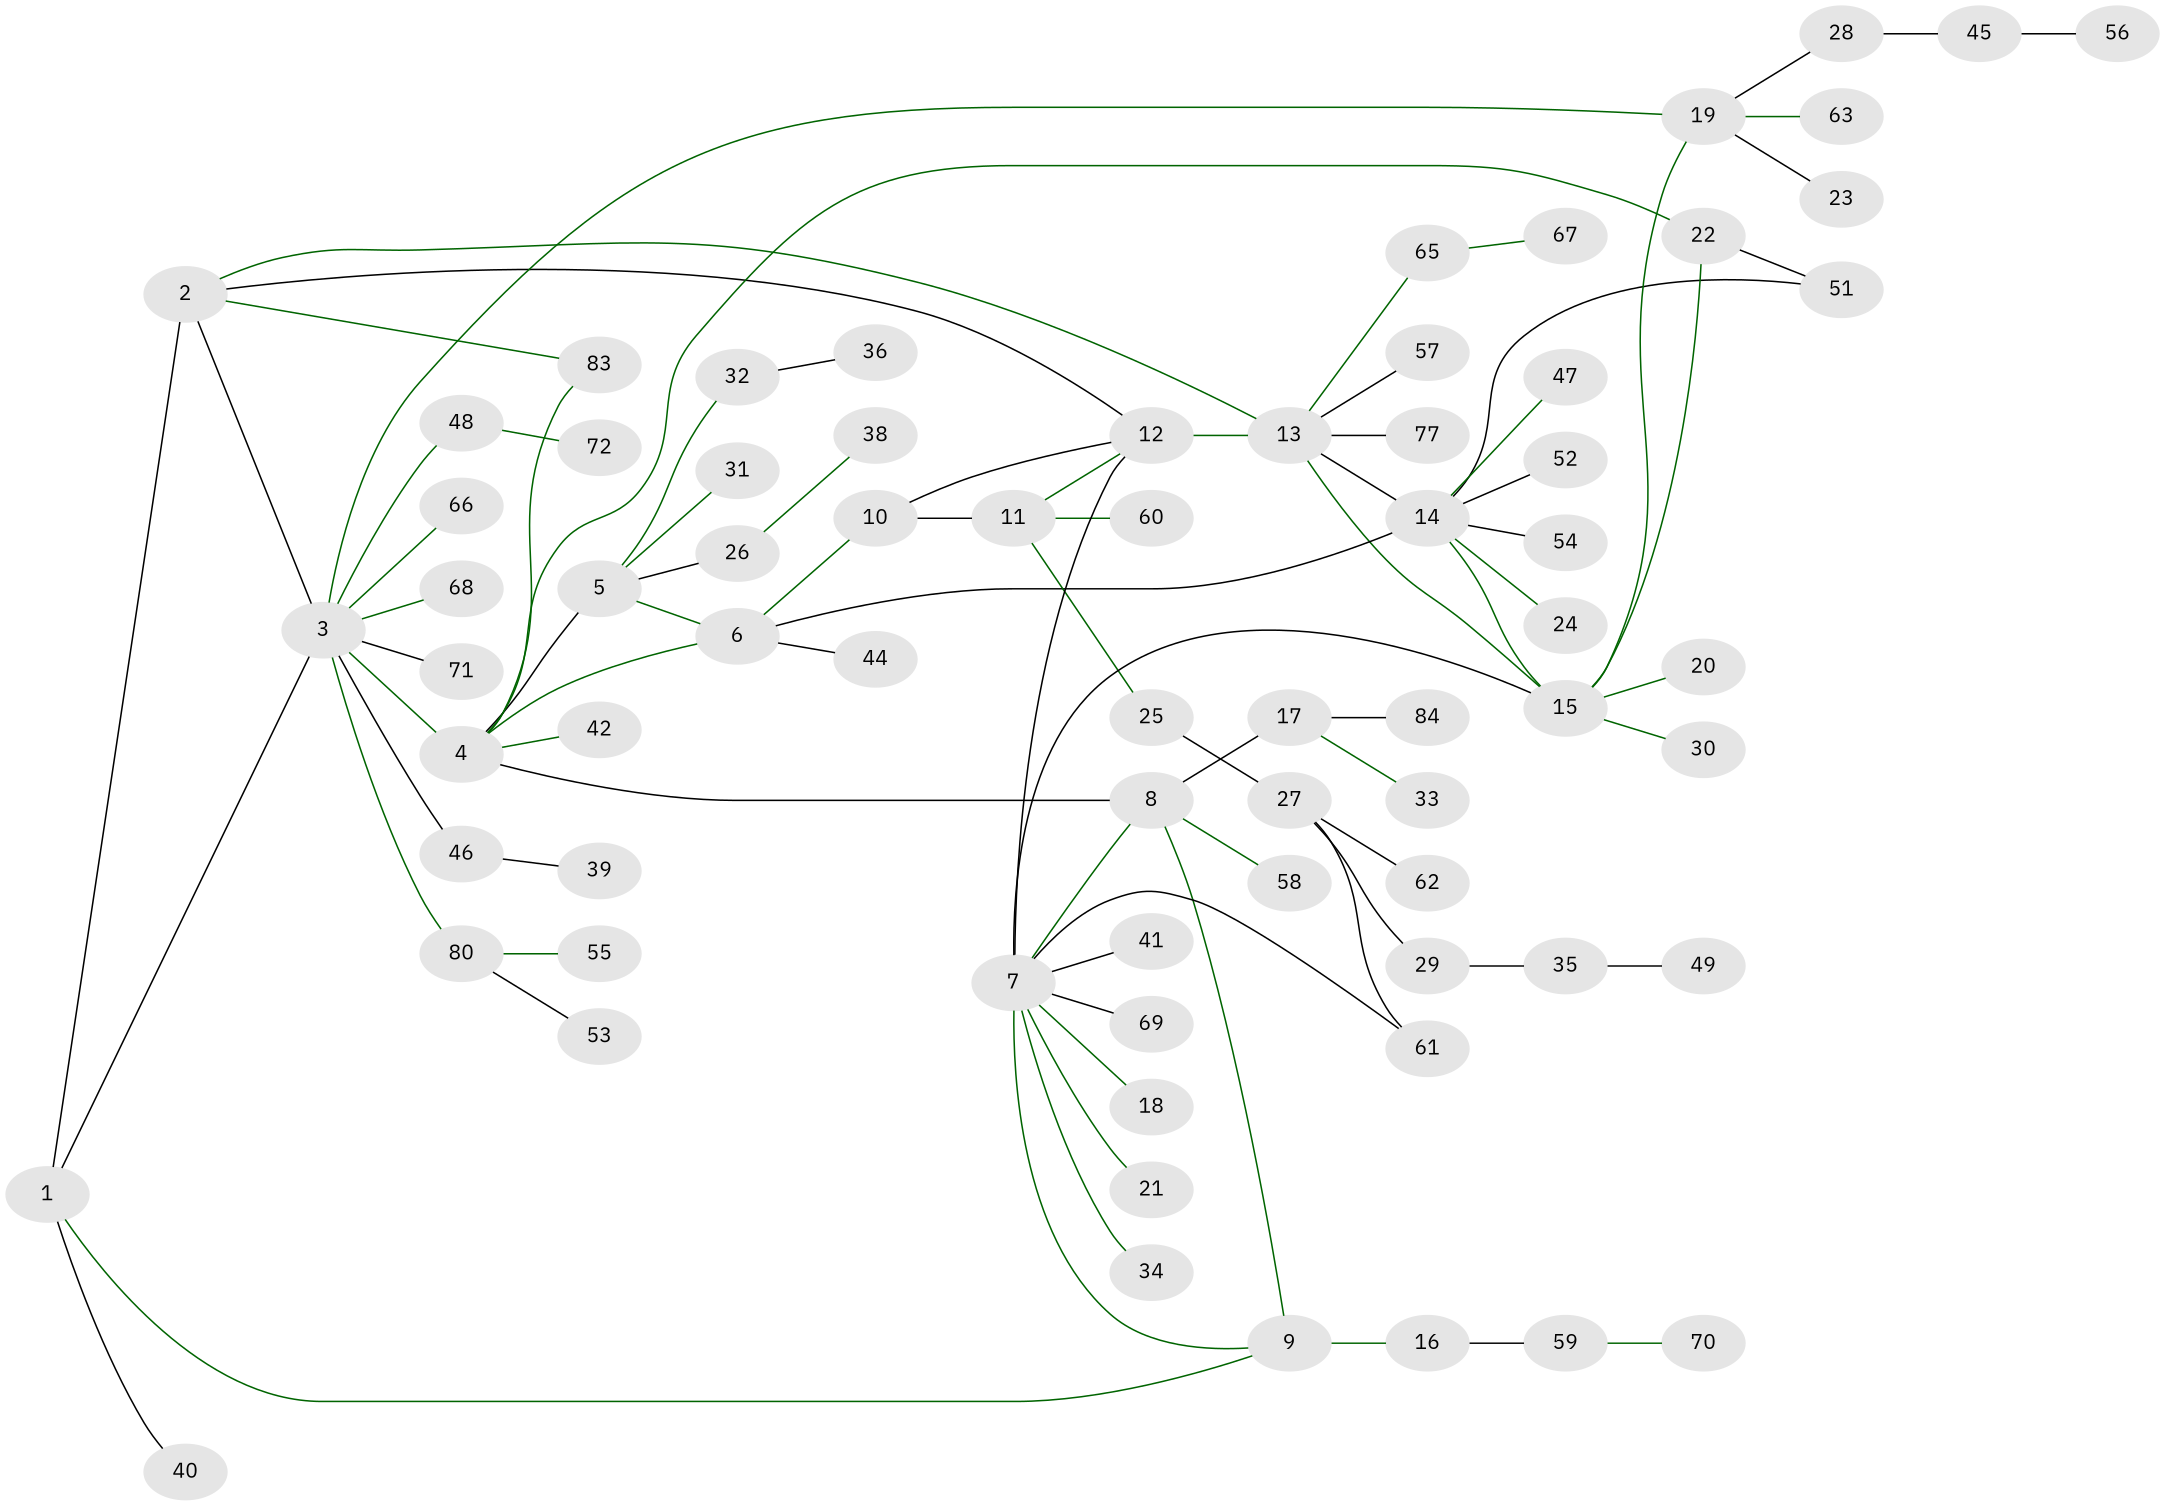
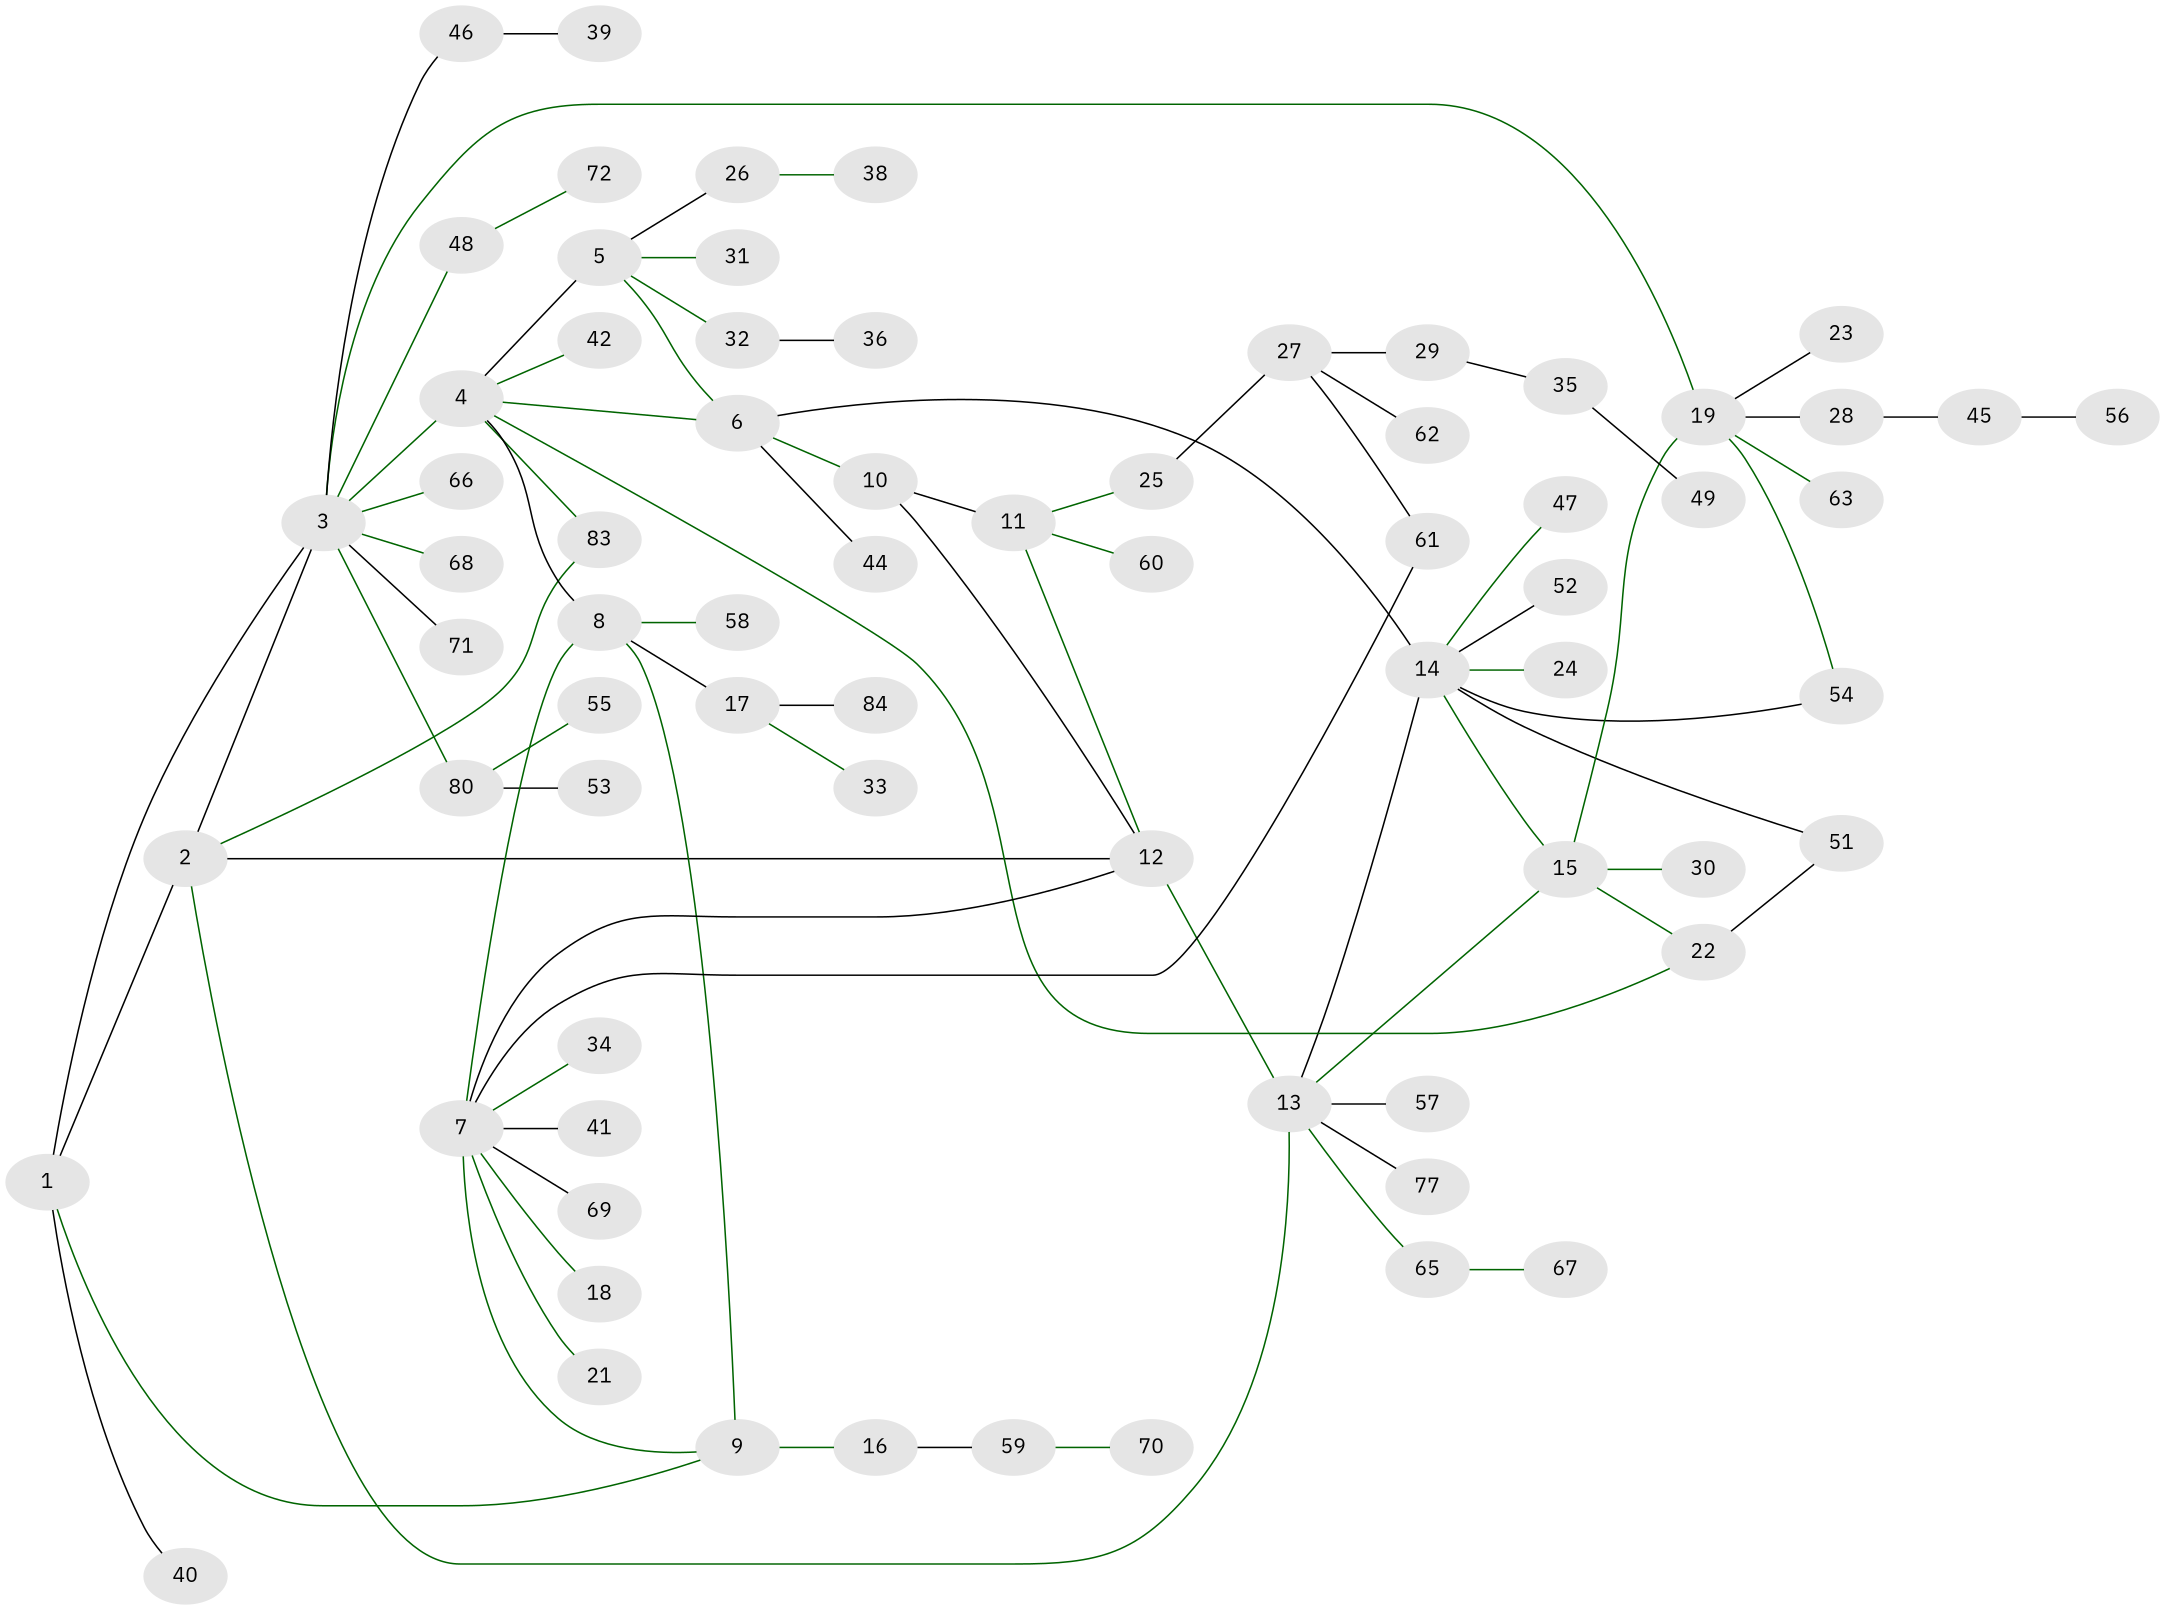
edge "19" -- "54": added
edge "15" -- "7": removed
node "20": removed
